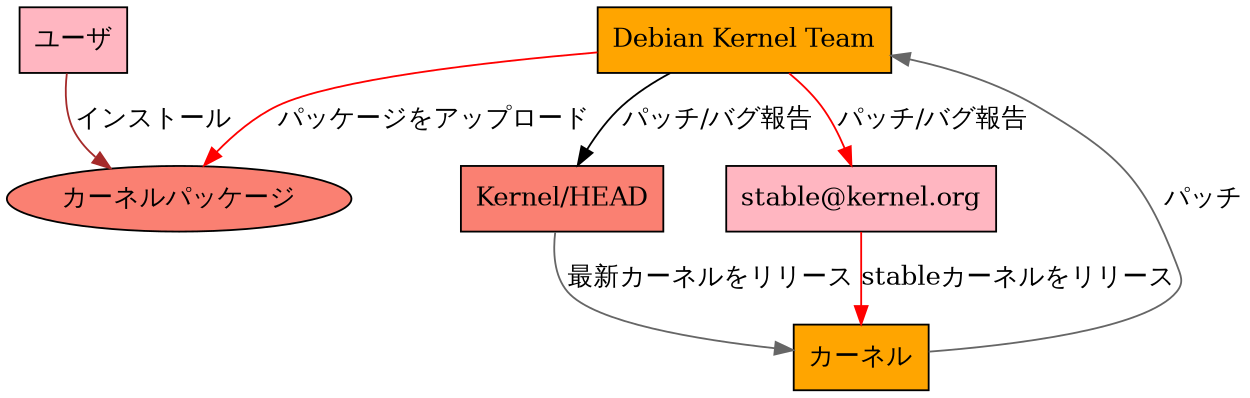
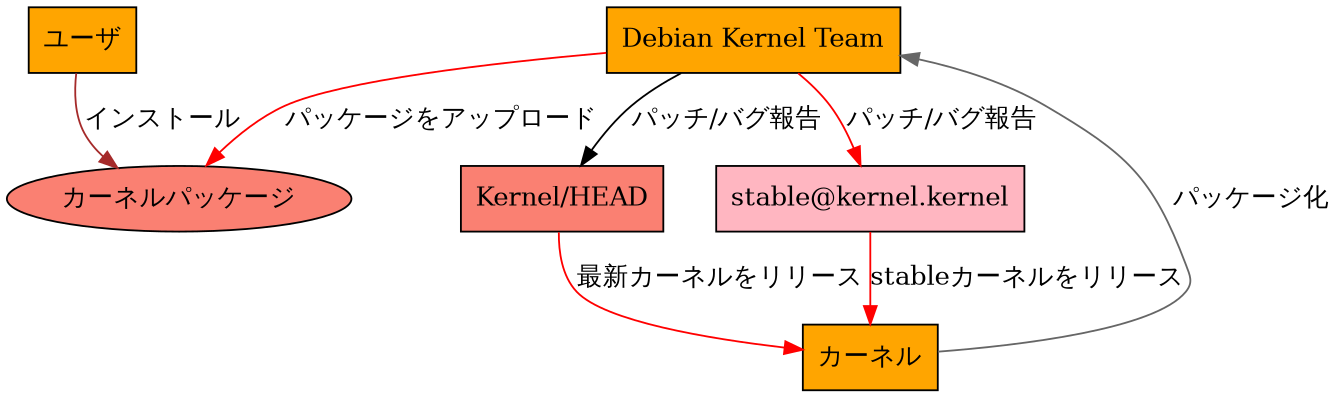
node "ユーザ": fillcolor lightpink -> orange
node "stable@kernel.org": label "stable@kernel.org" -> "stable@kernel.kernel"
edge "カーネル" -> "Debian Kernel Team": label "パッチ" -> "パッケージ化"
edge "Kernel/HEAD" -> "カーネル": color gray40 -> red
